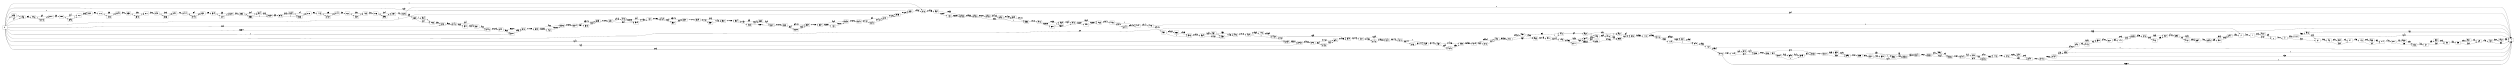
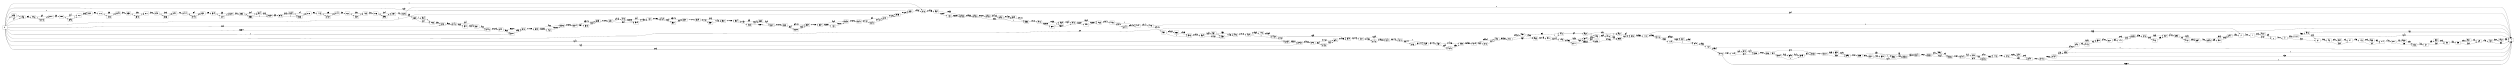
edge "3434" -> "3413": reversed
